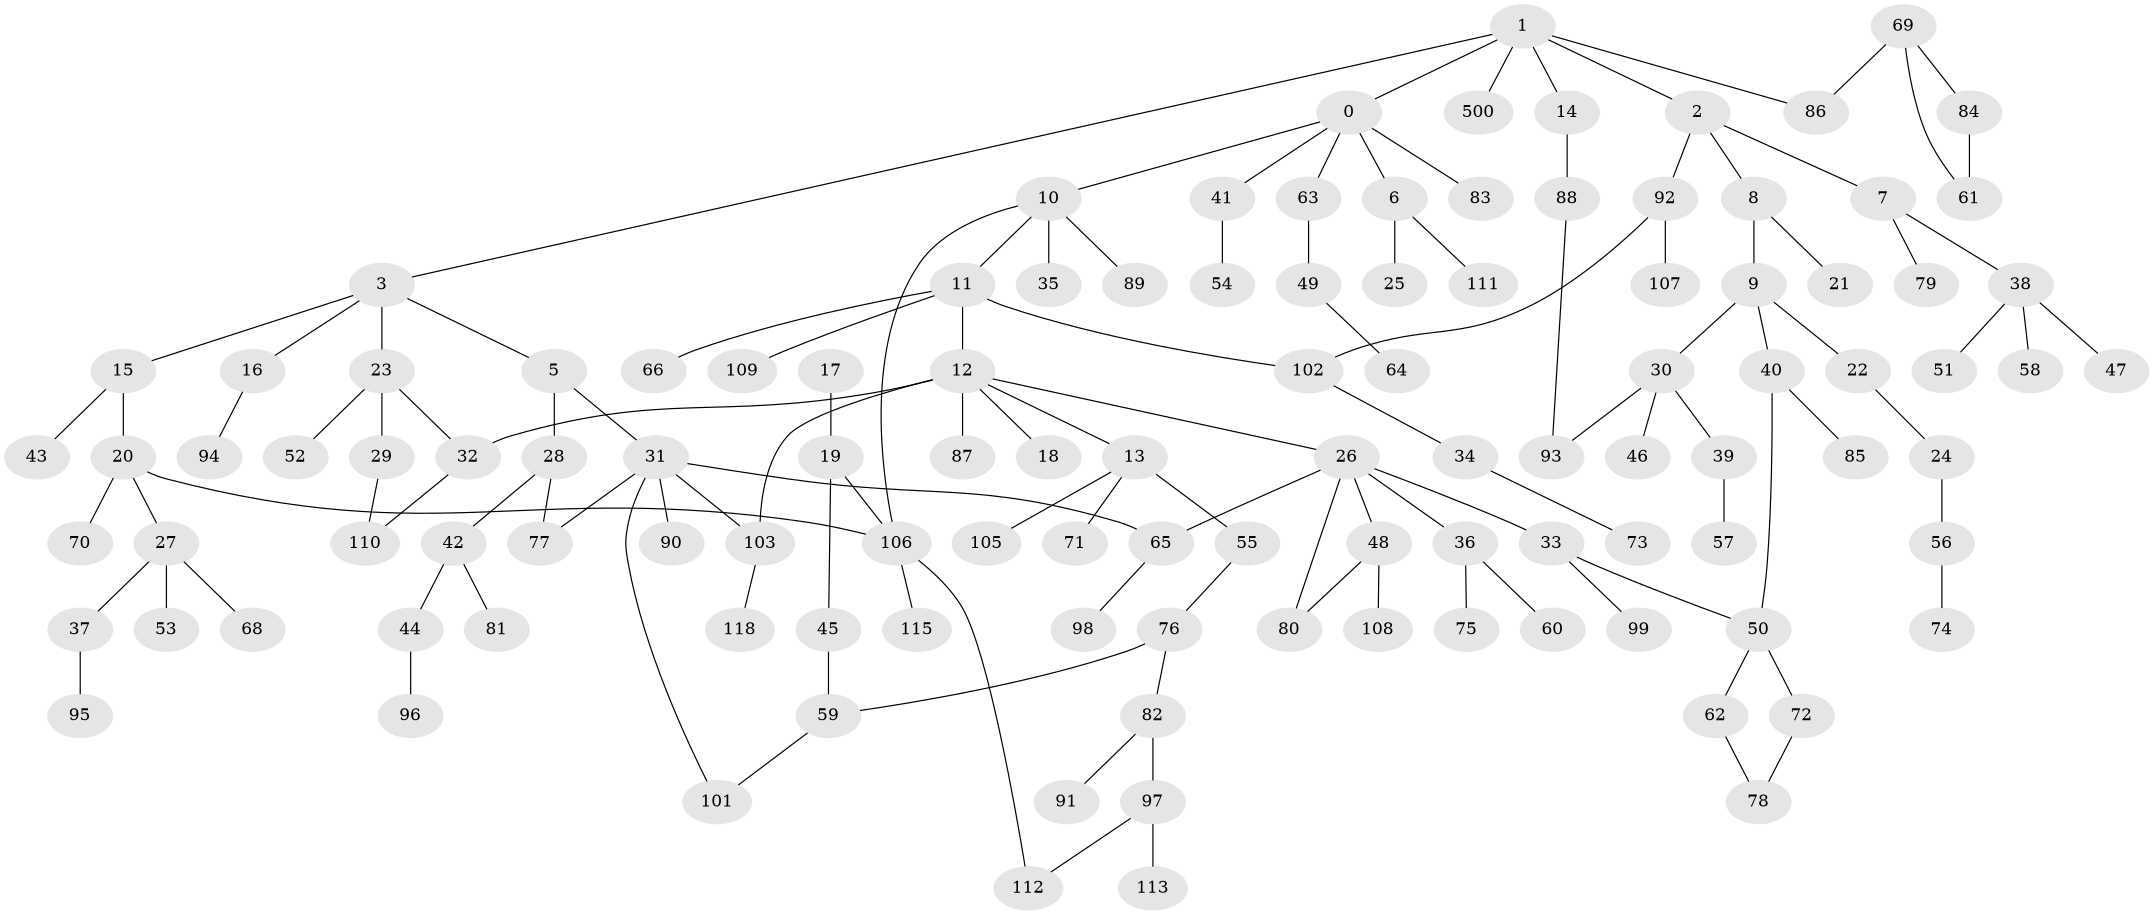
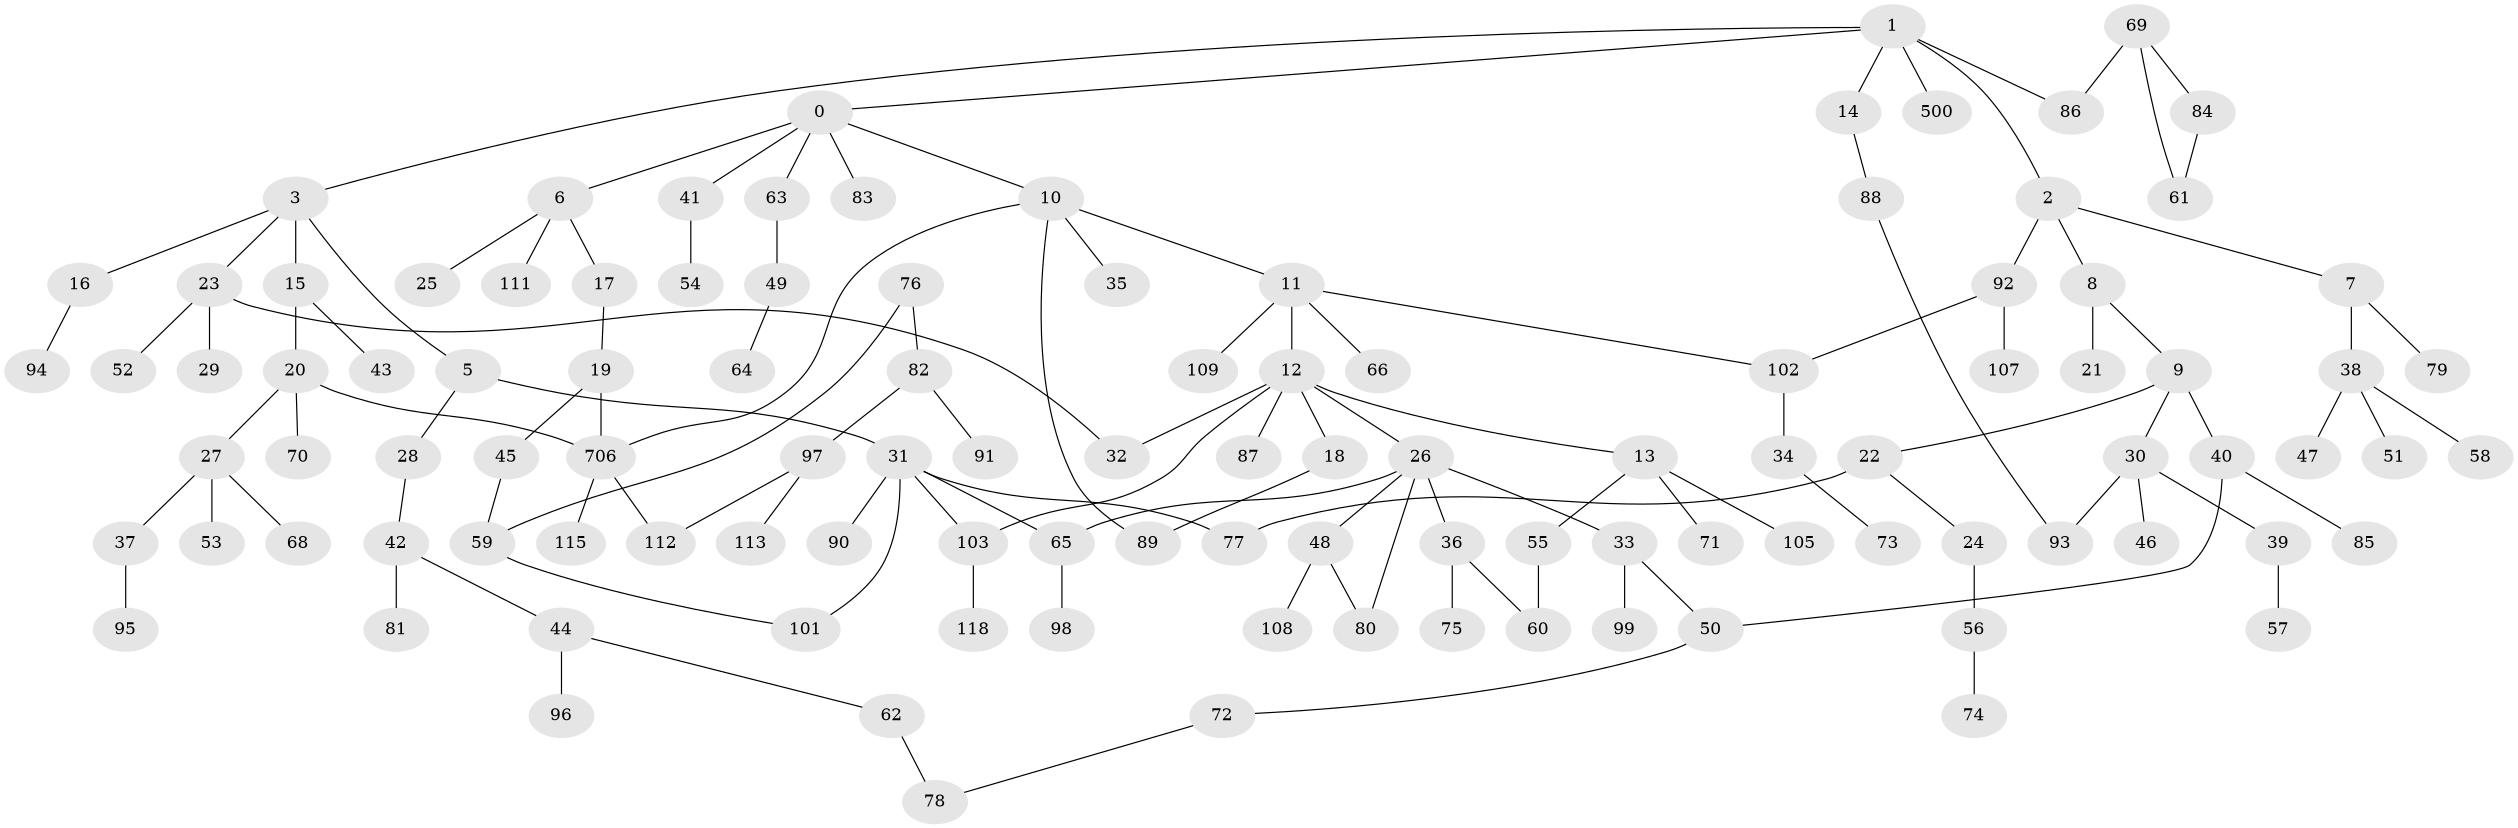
edge "6" -- "17": added
edge "18" -- "89": added
edge "28" -- "77": now "22" -- "77"
node "110": removed
node "106": label "106" -> "706"
edge "55" -- "76": now "55" -- "60"
edge "50" -- "62": now "44" -- "62"
